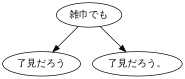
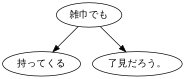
node "了見だろう": label "了見だろう" -> "持ってくる"
